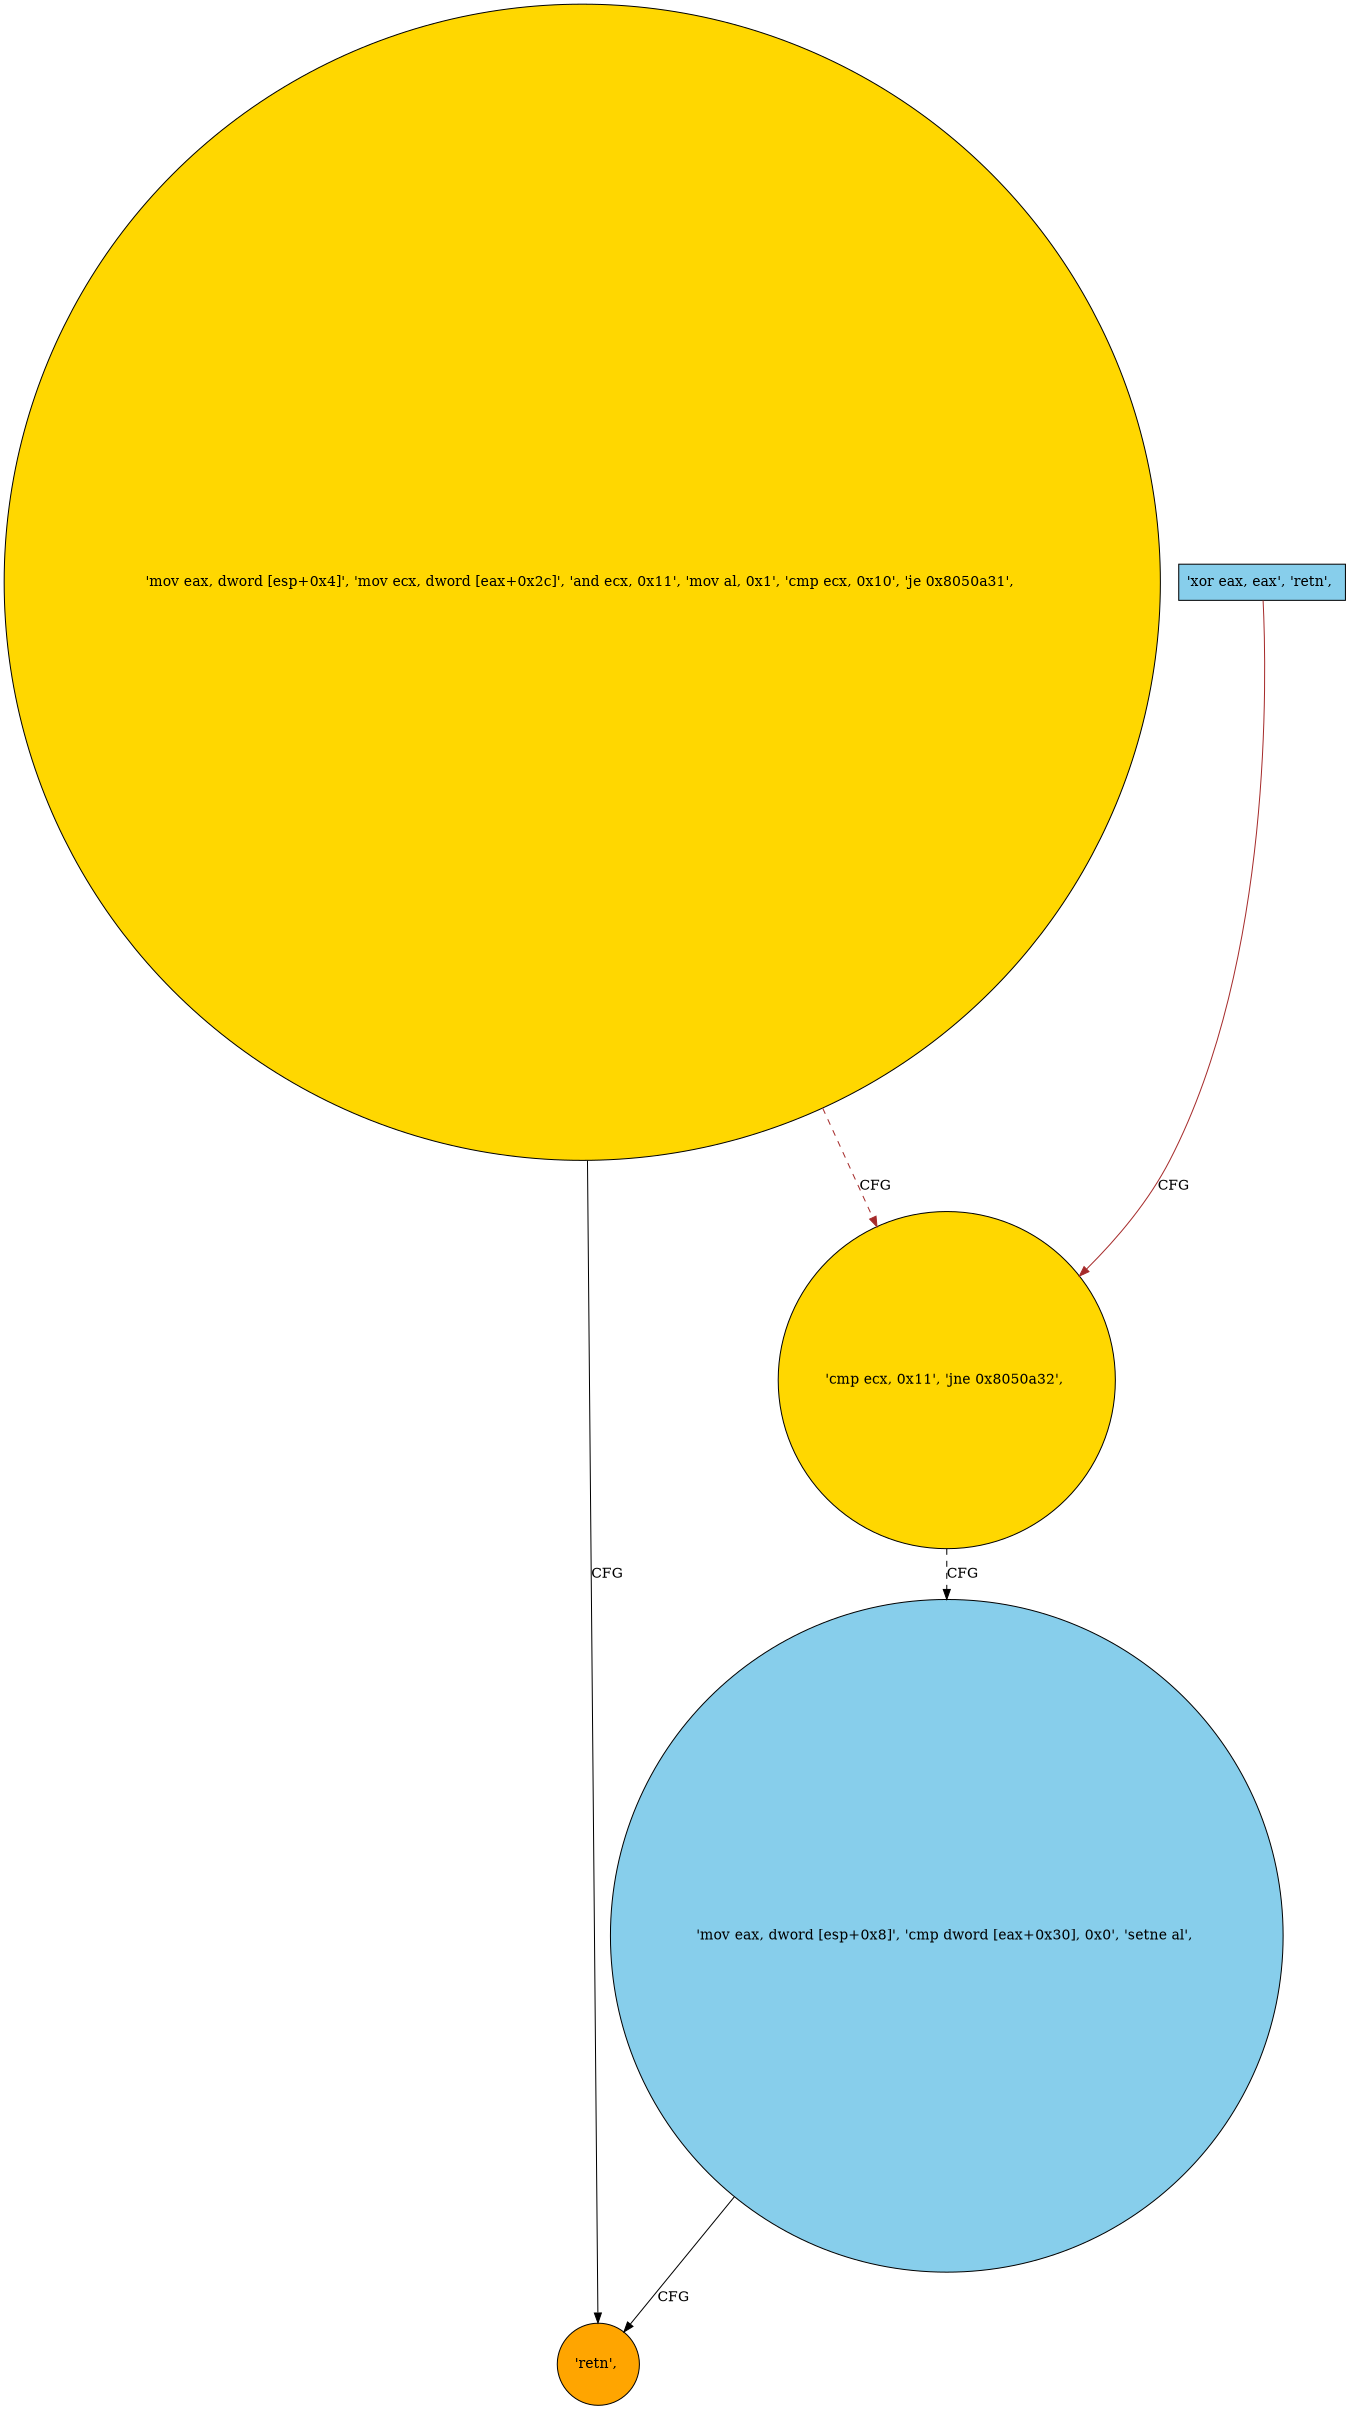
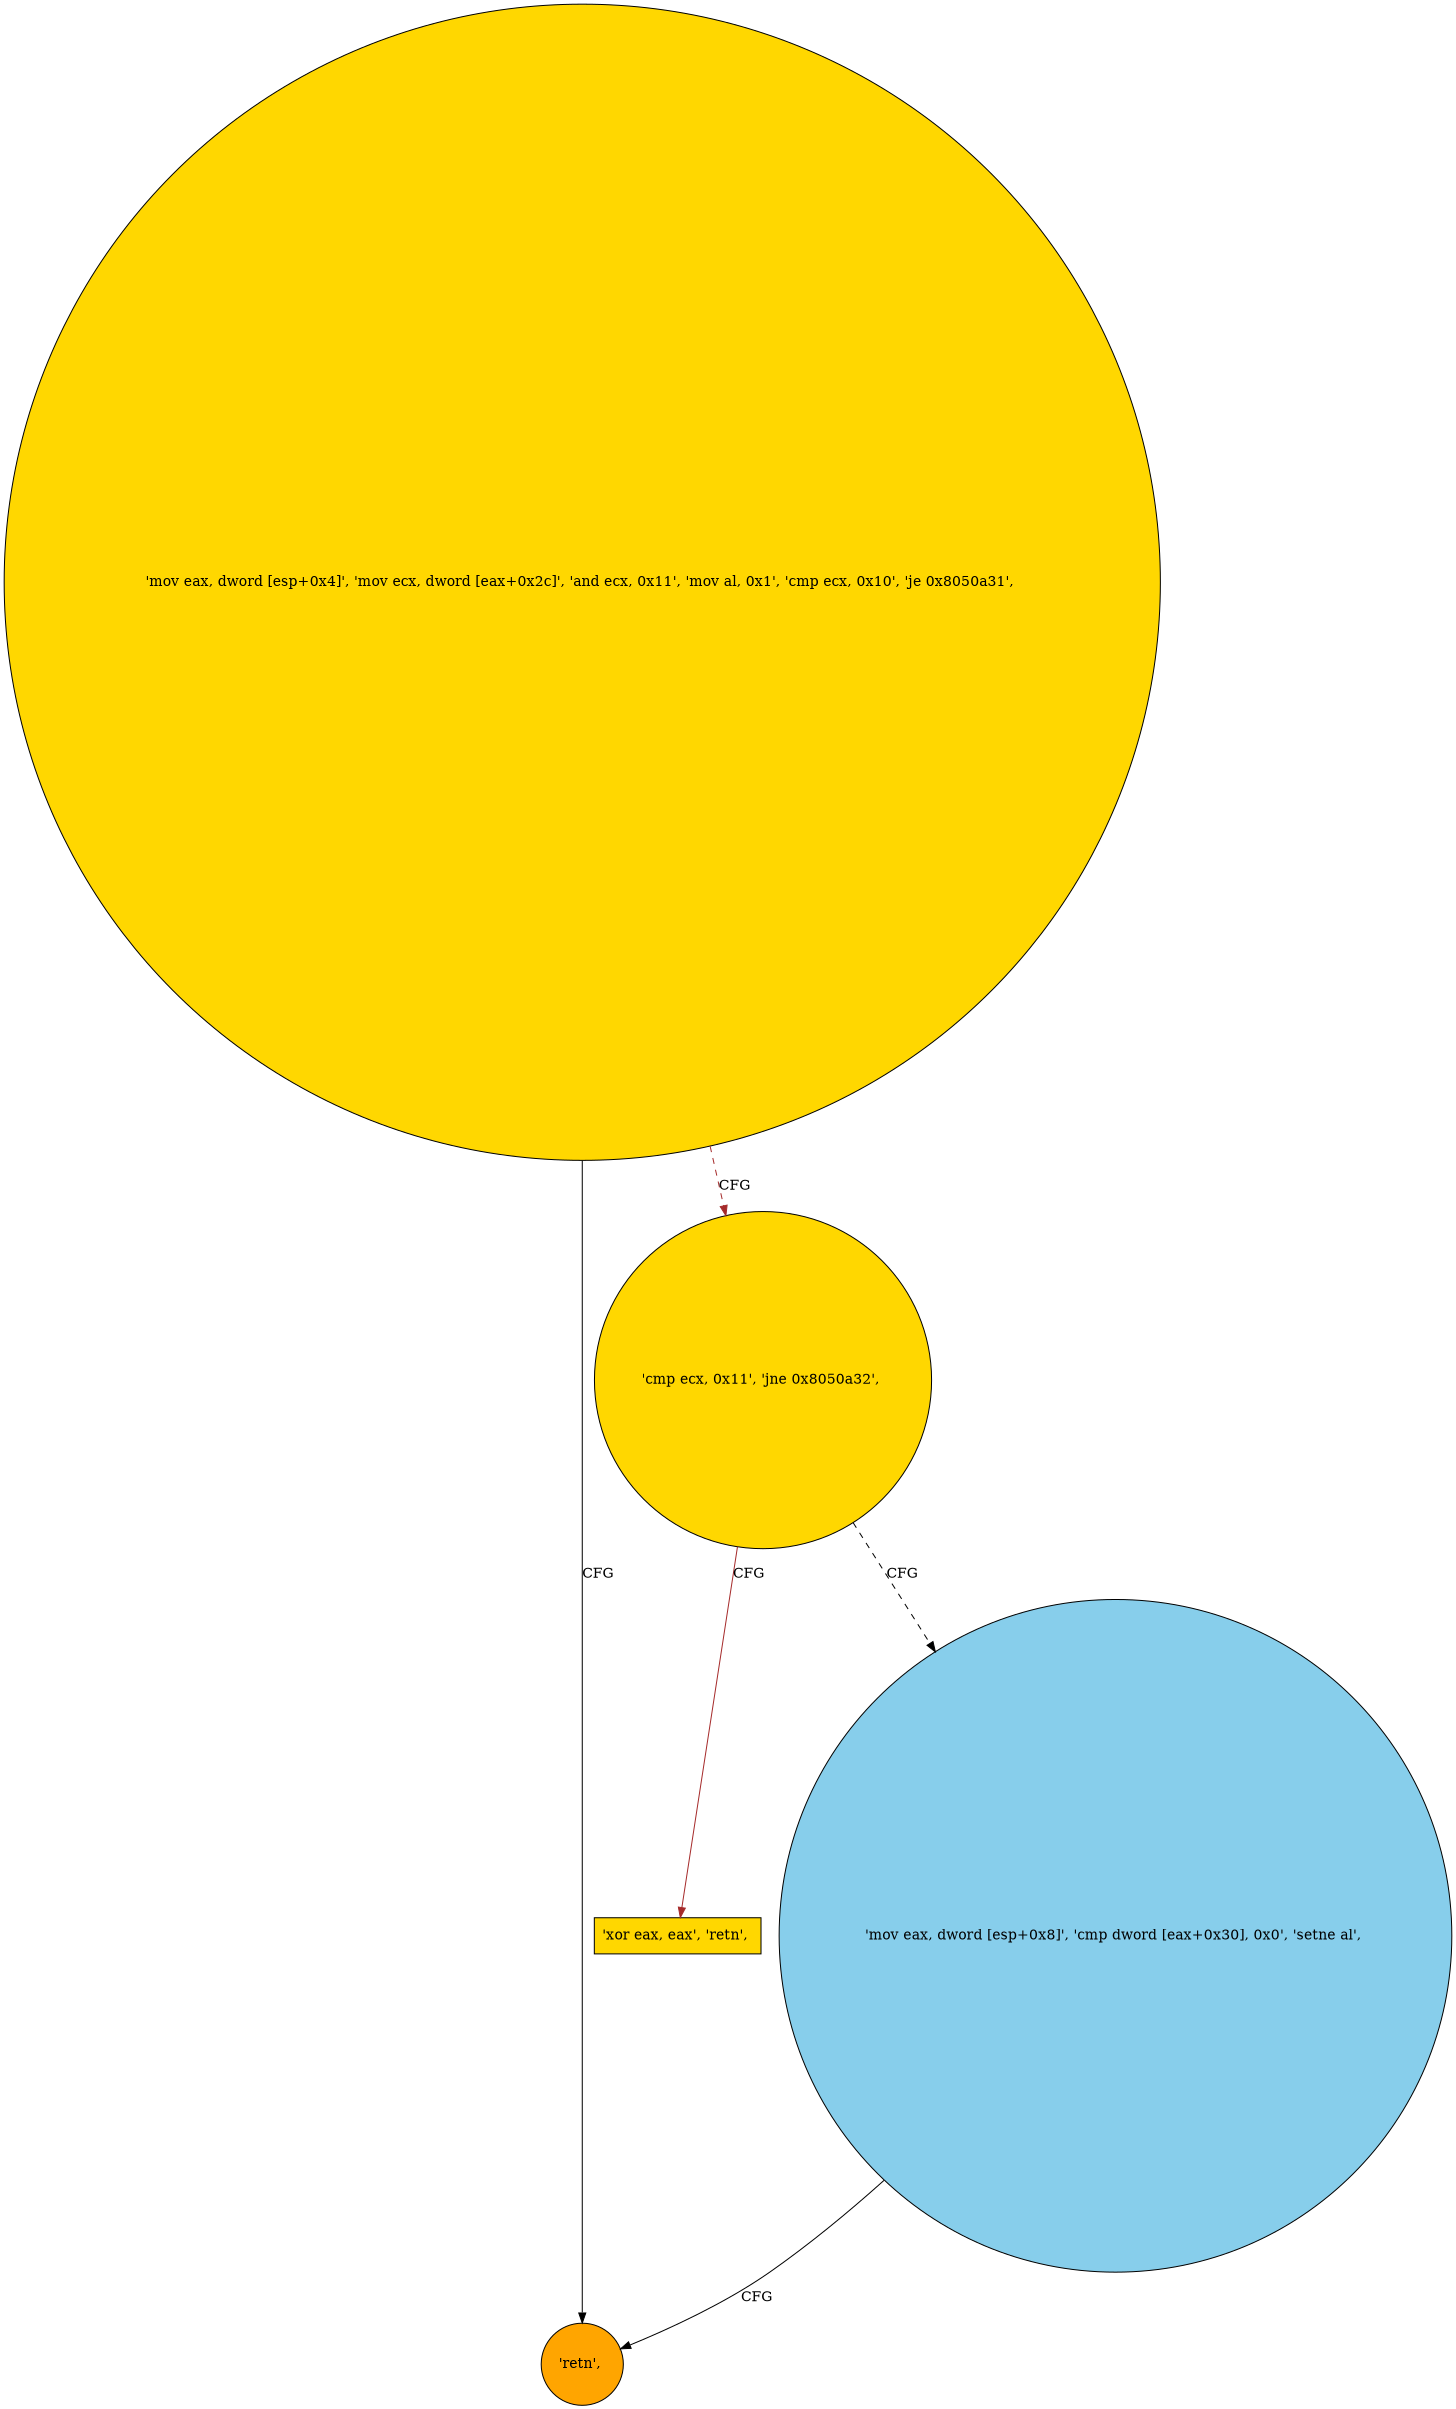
node "'xor eax, eax', 'retn',": fillcolor skyblue -> gold
edge "'xor eax, eax', 'retn'," -> "'cmp ecx, 0x11', 'jne 0x8050a32',": reversed
